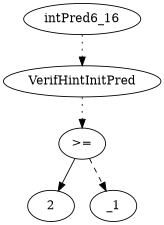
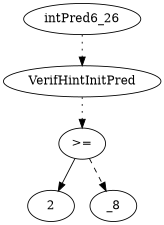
node "intPred6_16": label "intPred6_16" -> "intPred6_26"
node "_1": label "_1" -> "_8"
